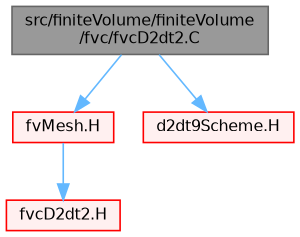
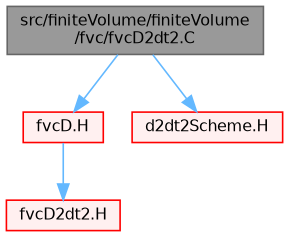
node "fvMesh.H": label "fvMesh.H" -> "fvcD.H"
node "d2dt9Scheme.H": label "d2dt9Scheme.H" -> "d2dt2Scheme.H"
